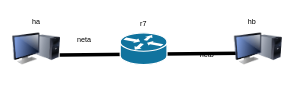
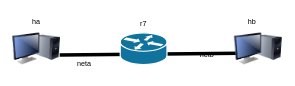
node "neta": moved (84, 40) -> (84, 64)
